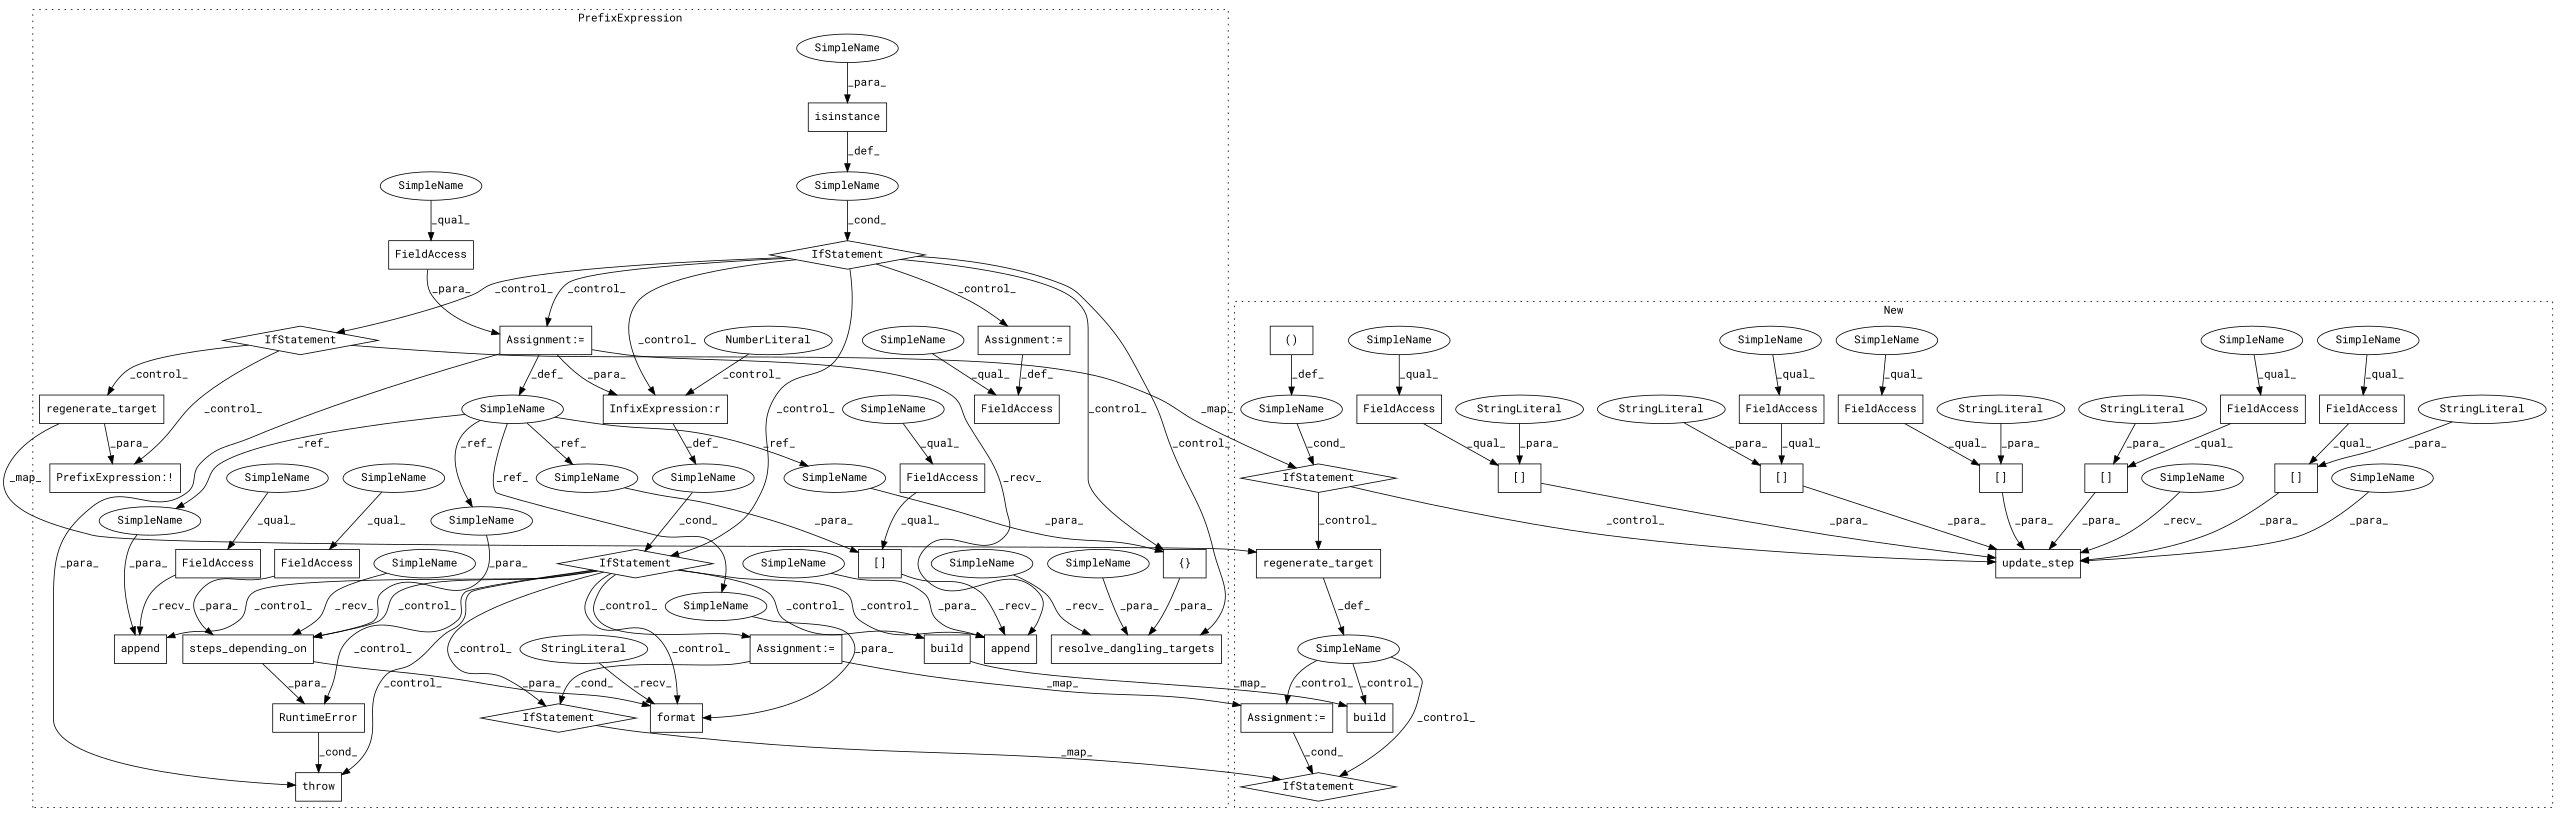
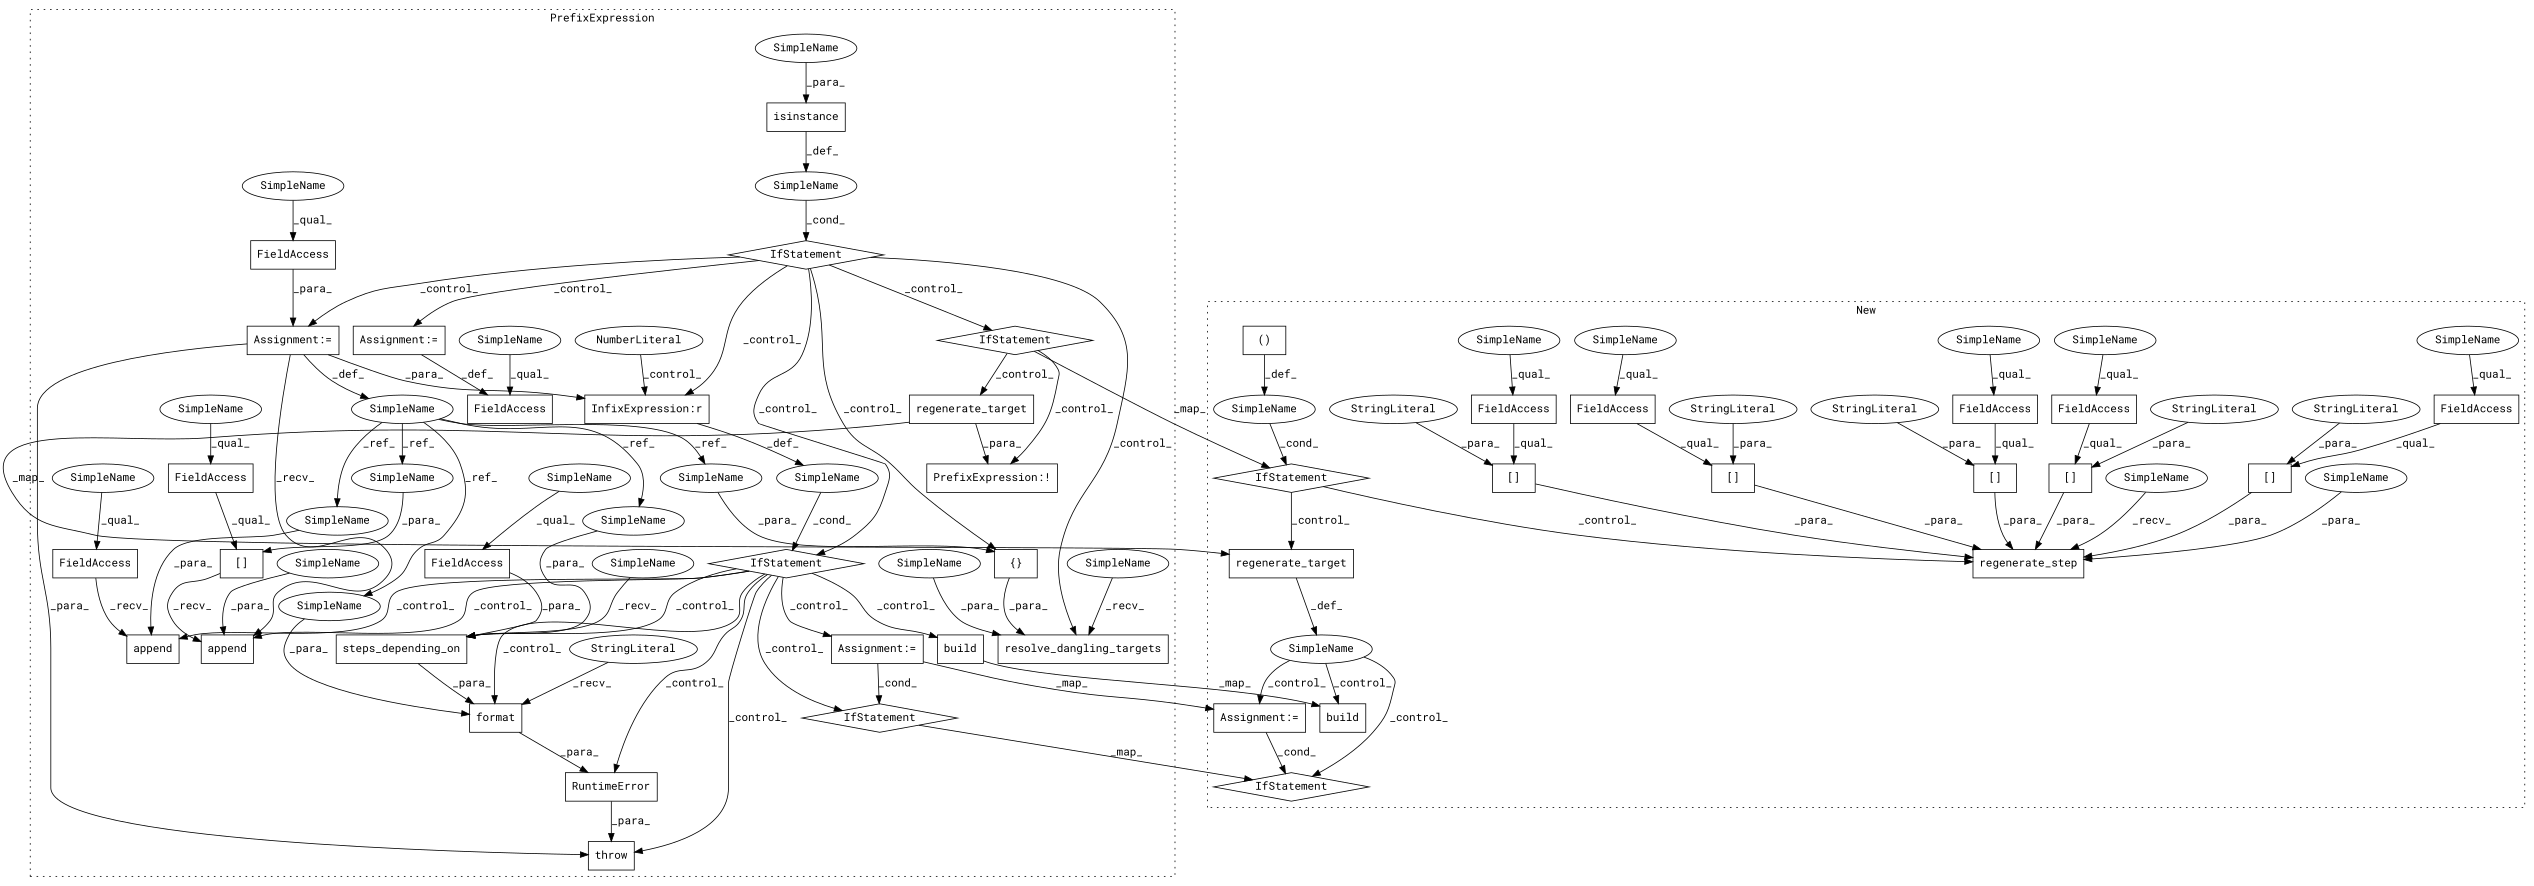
node "update_step": label "update_step" -> "regenerate_step"
edge "steps_depending_on" -> "RuntimeError": now "format" -> "RuntimeError"
edge "RuntimeError" -> "throw": label "_cond_" -> "_para_"
